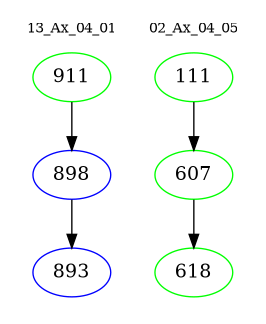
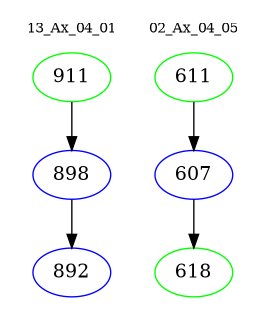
node "111": label "111" -> "611"
node "607": color green -> blue
node "893": label "893" -> "892"
